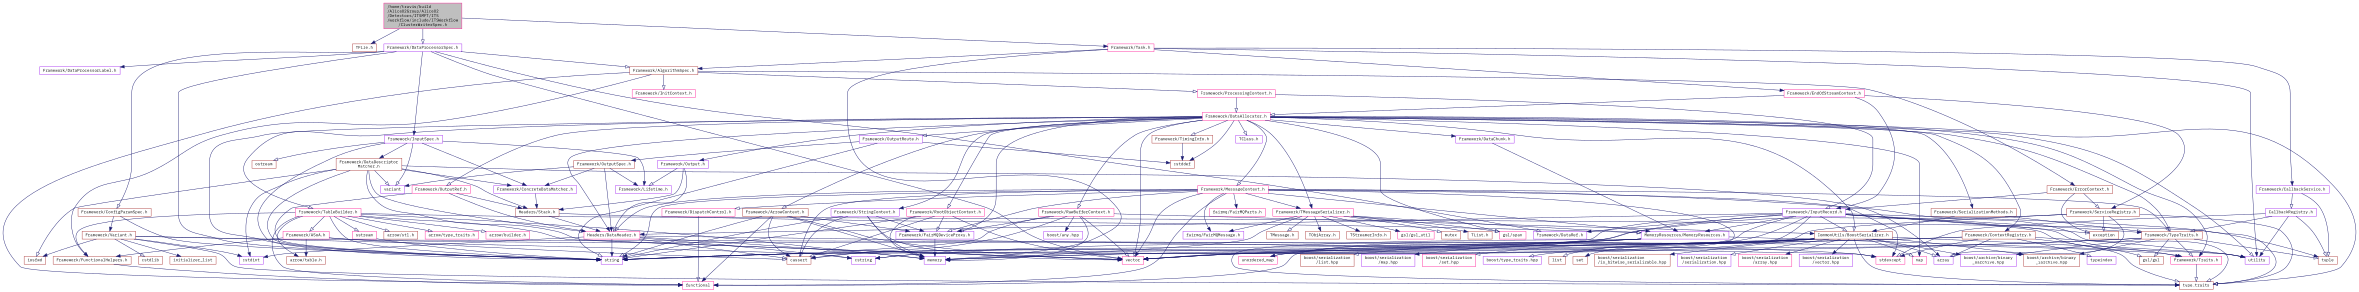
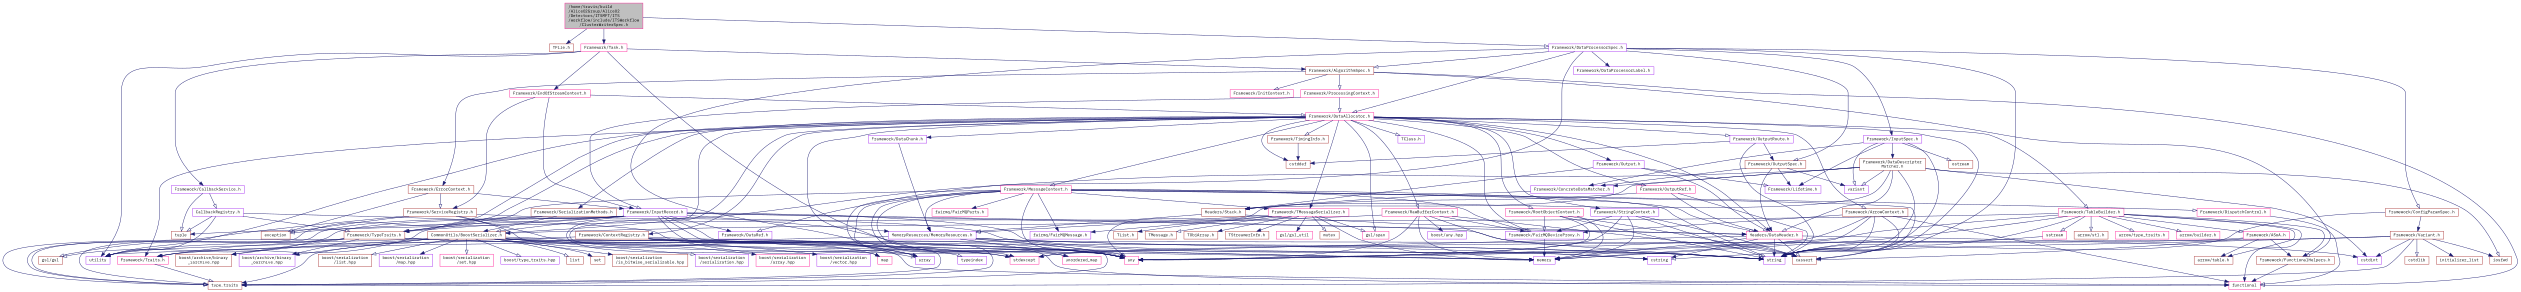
edge "Framework/DataProcessorSpec.h" -> "Framework/OutputSpec.h": added
edge "Framework/DataProcessorSpec.h" -> "Framework/DataAllocator.h": added
edge "Framework/TypeTraits.h" -> "tuple": now "Framework/TypeTraits.h" -> "type_traits"
node "vector": label "vector" -> "any"
